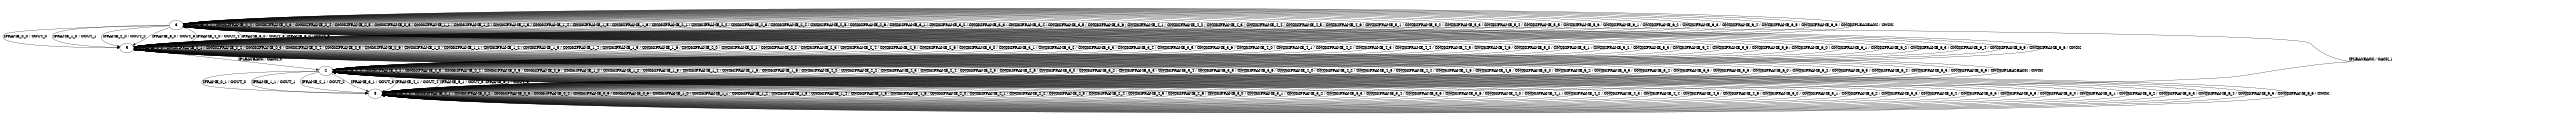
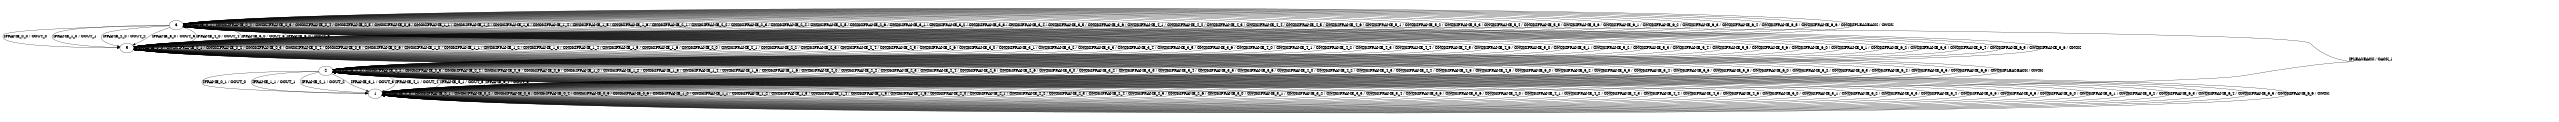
edge "5" -> "2": removed, label "IPLEASEACK / OACK_0"
node "8": label "8" -> "1"
